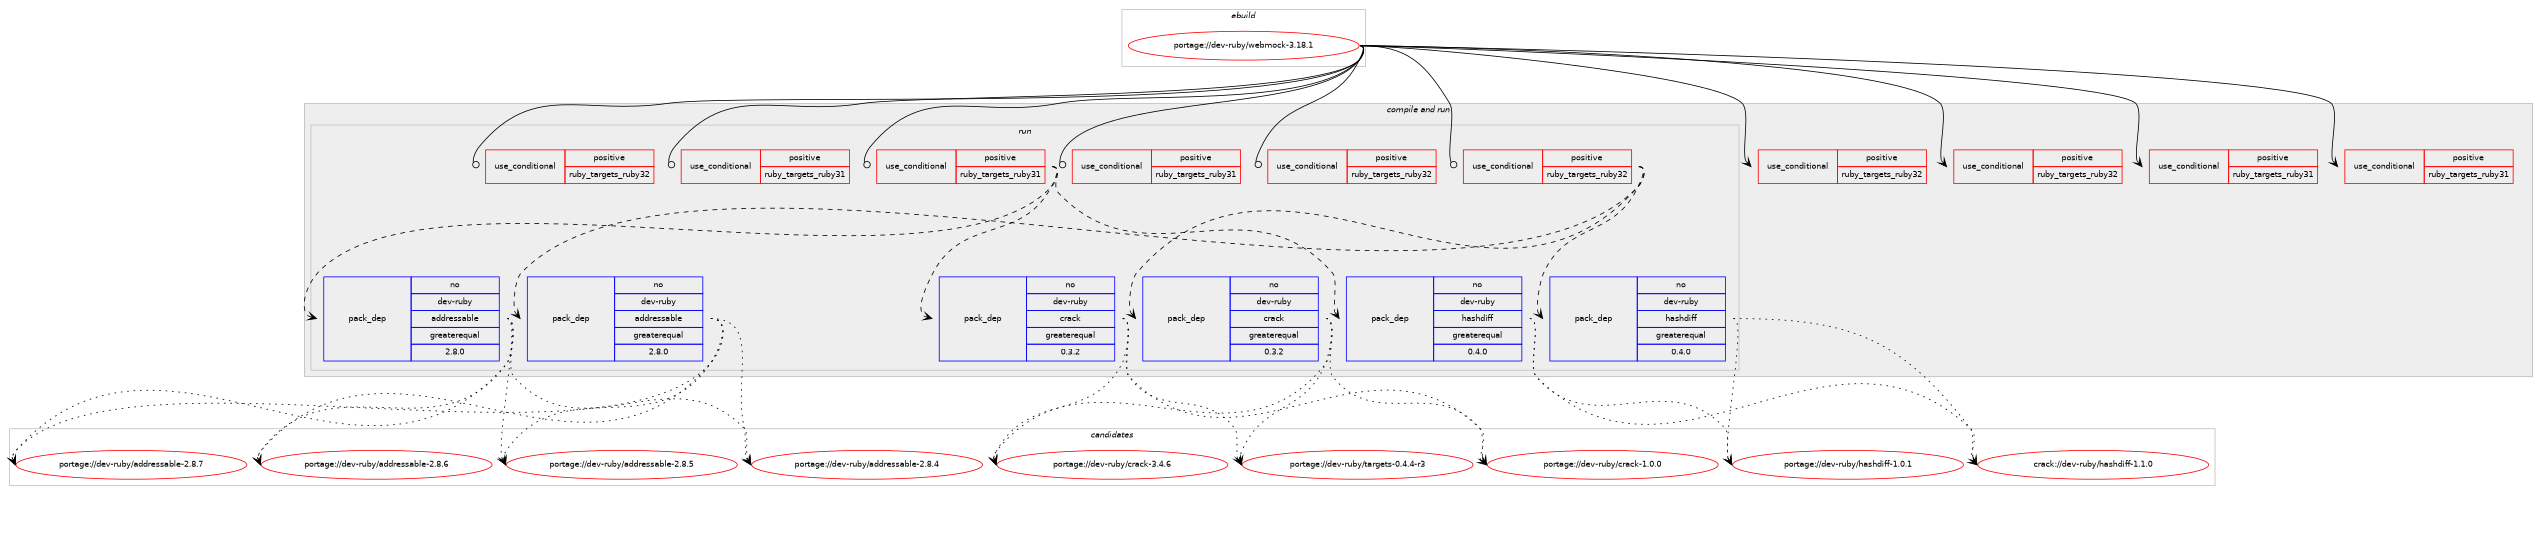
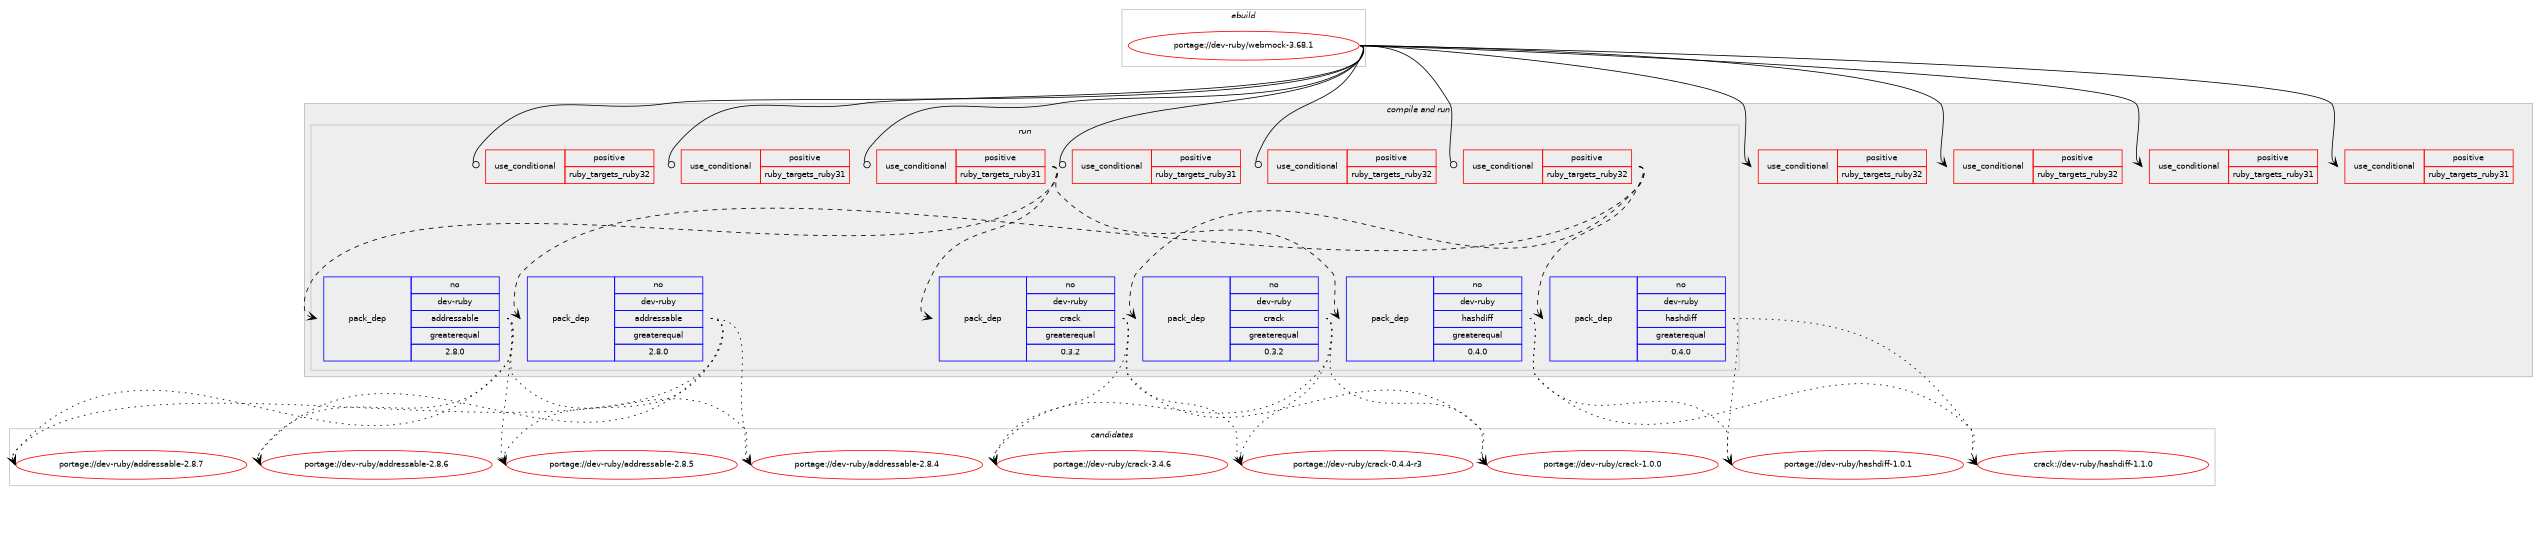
node "portage://dev-ruby/webmock-3.18.1": label "portage://dev-ruby/webmock-3.18.1" -> "portage://dev-ruby/webmock-3.68.1"
node "portage://dev-ruby/targets-0.4.4-r3": label "portage://dev-ruby/targets-0.4.4-r3" -> "portage://dev-ruby/crack-0.4.4-r3"
